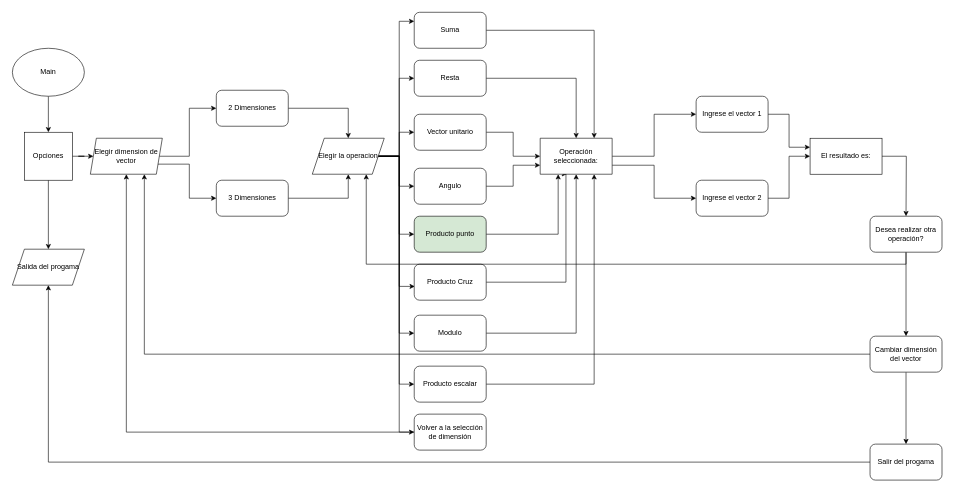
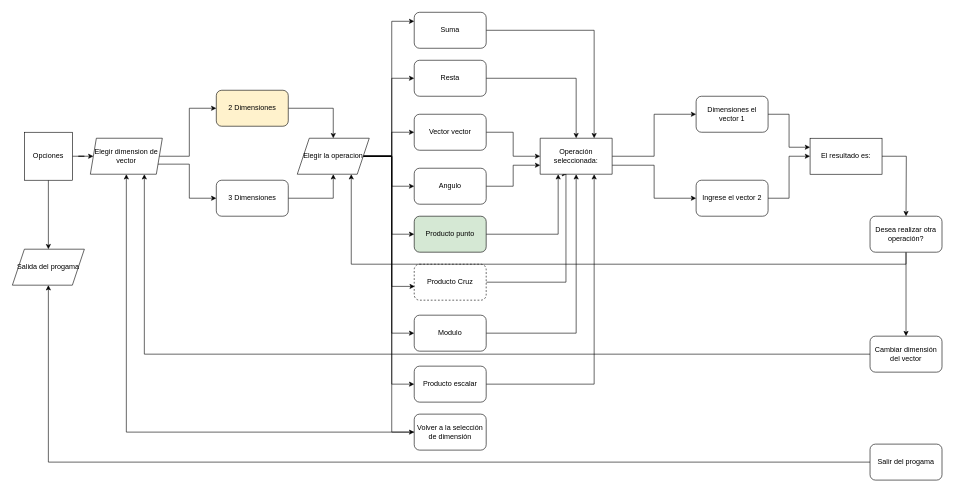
node "Main": removed
node "2 Dimensiones": fillcolor #ffffff -> #fff2cc
edge "Main" -> "Opciones": removed
node "Ingrese el vector 1": label "Ingrese el vector 1" -> "Dimensiones el vector 1"
node "Vector unitario": label "Vector unitario" -> "Vector vector"
node "Elegir la operacion": moved (348, 156) -> (333, 156)
node "Producto Cruz": style solid -> dashed
edge "Cambiar dimensión del vector" -> "Salir del progama": removed
